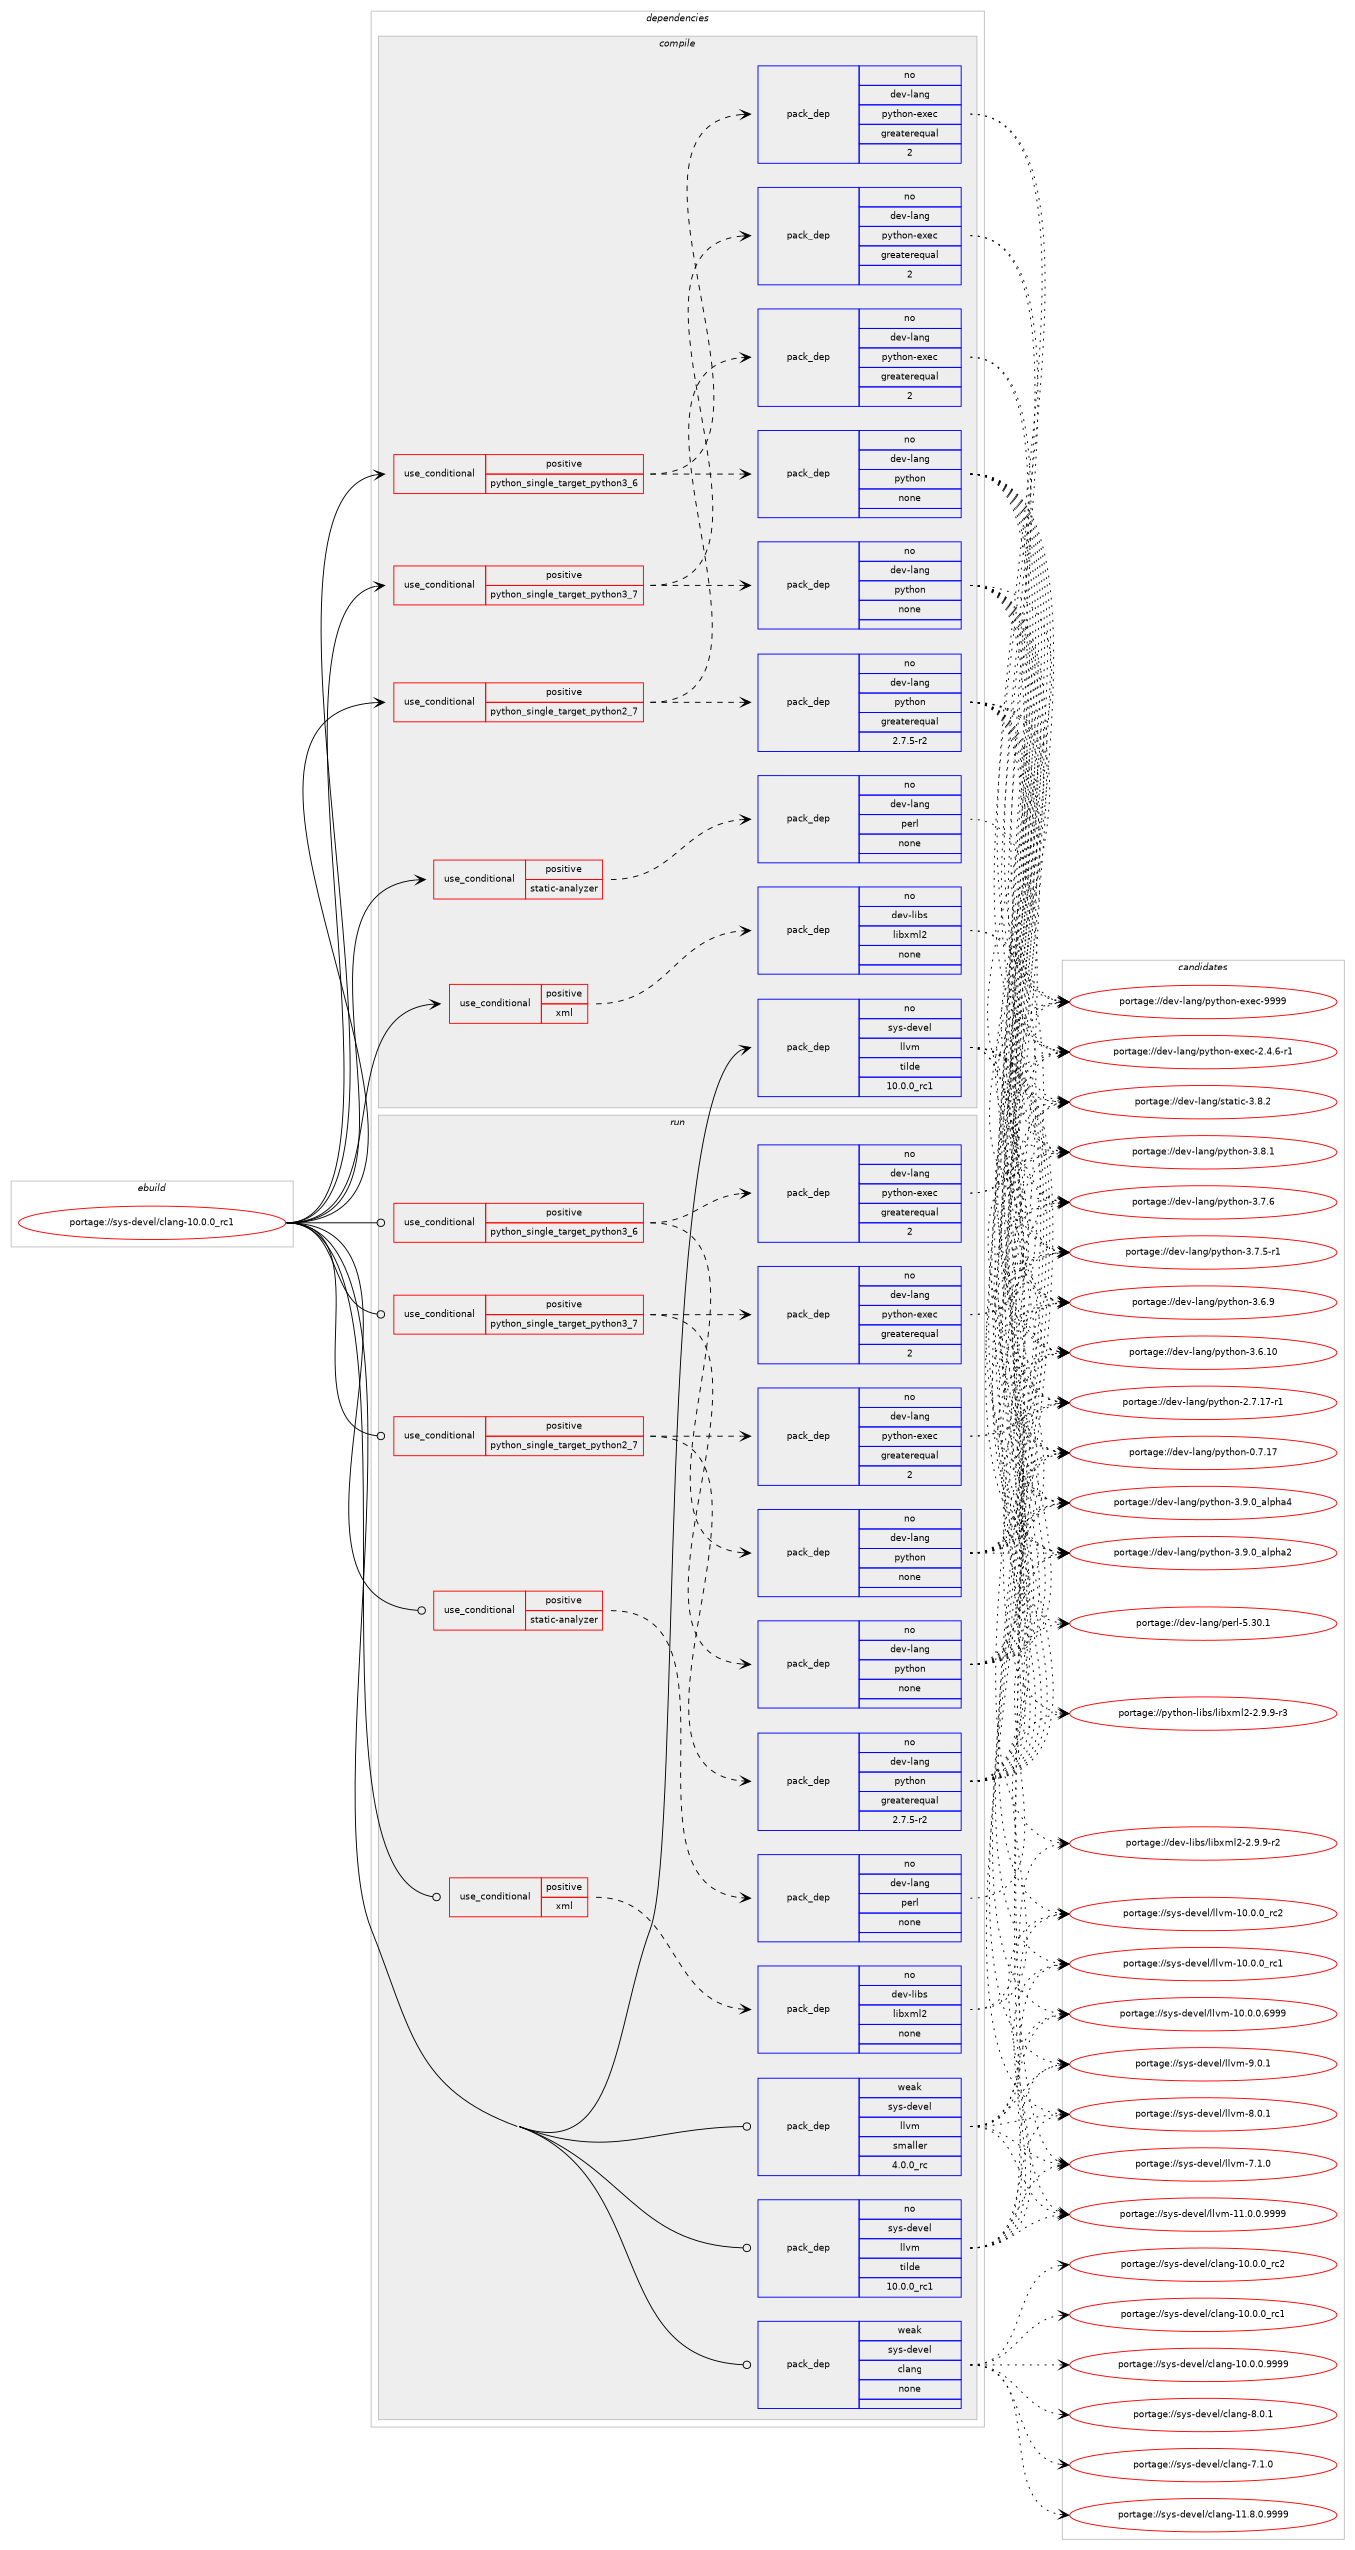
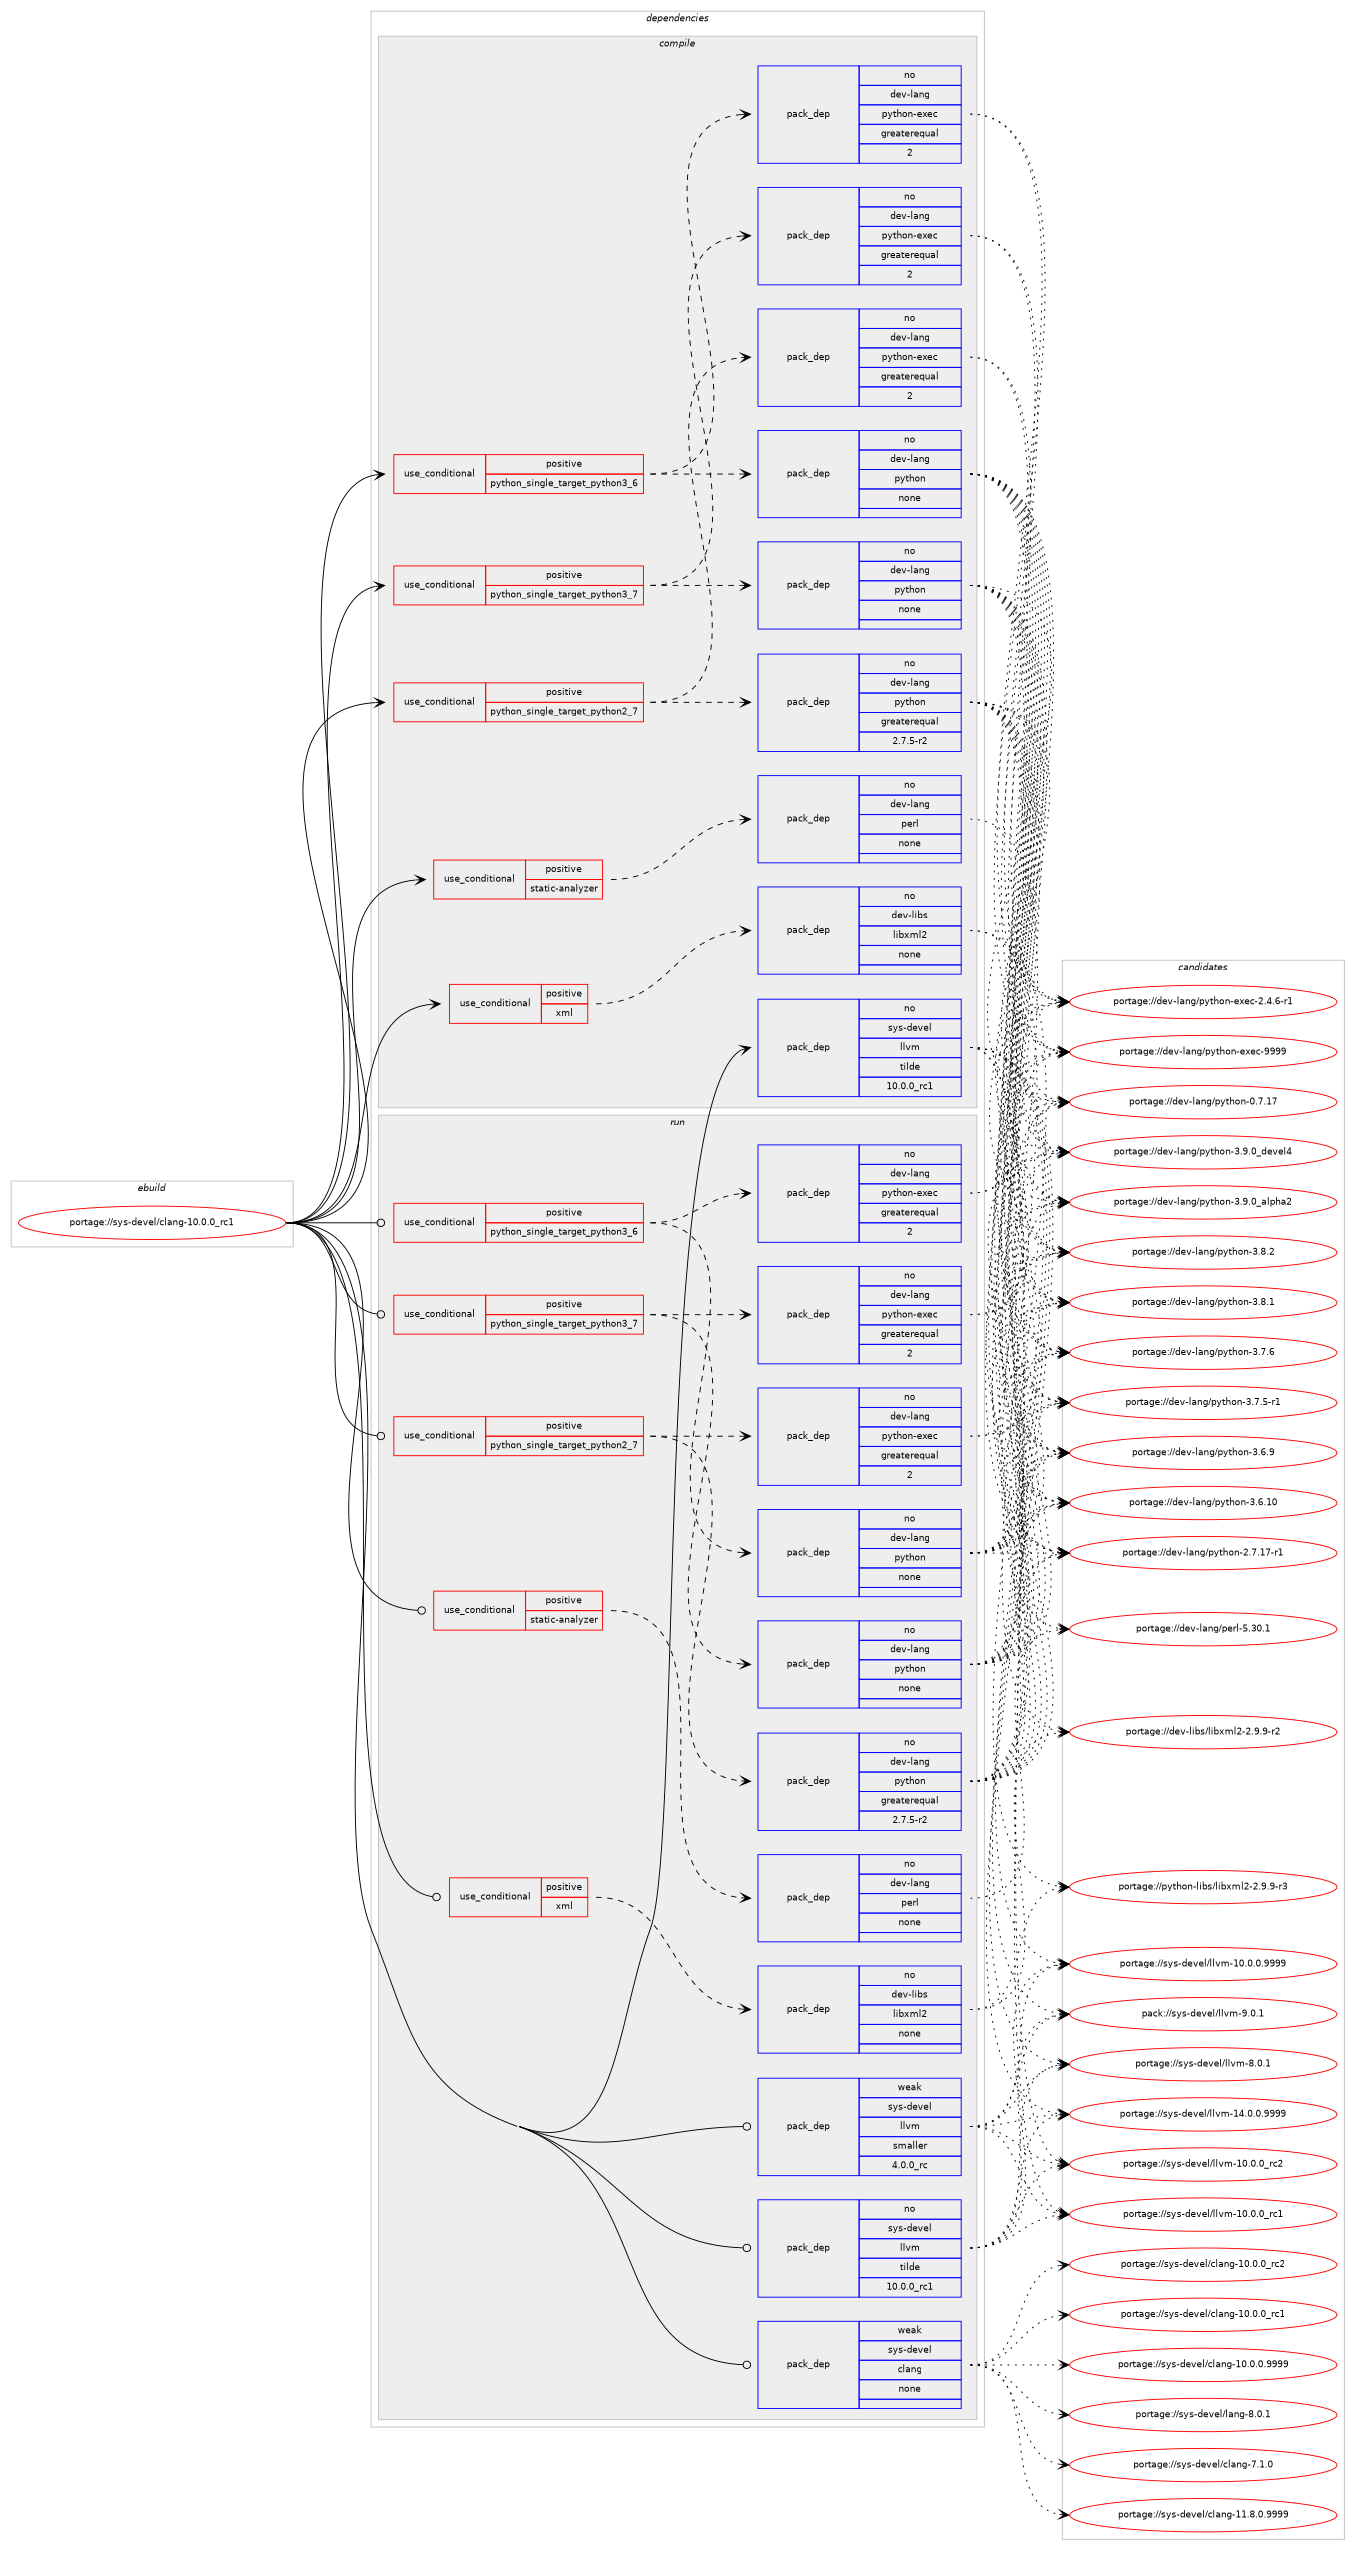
node "portage://dev-lang/static-3.8.2": label "portage://dev-lang/static-3.8.2" -> "portage://dev-lang/python-3.8.2"
node "portage://dev-lang/python-3.9.0_alpha4": label "portage://dev-lang/python-3.9.0_alpha4" -> "portage://dev-lang/python-3.9.0_devel4"
node "portage://sys-devel/llvm-10.0.0.6999": label "portage://sys-devel/llvm-10.0.0.6999" -> "portage://sys-devel/llvm-10.0.0.9999"
node "portage://sys-devel/llvm-9.0.1": label "portage://sys-devel/llvm-9.0.1" -> "pack://sys-devel/llvm-9.0.1"
node "portage://sys-devel/llvm-7.1.0": removed
node "portage://sys-devel/llvm-11.0.0.9999": label "portage://sys-devel/llvm-11.0.0.9999" -> "portage://sys-devel/llvm-14.0.0.9999"
node "portage://sys-devel/clang-8.0.1": label "portage://sys-devel/clang-8.0.1" -> "portage://sys-devel/lang-8.0.1"
